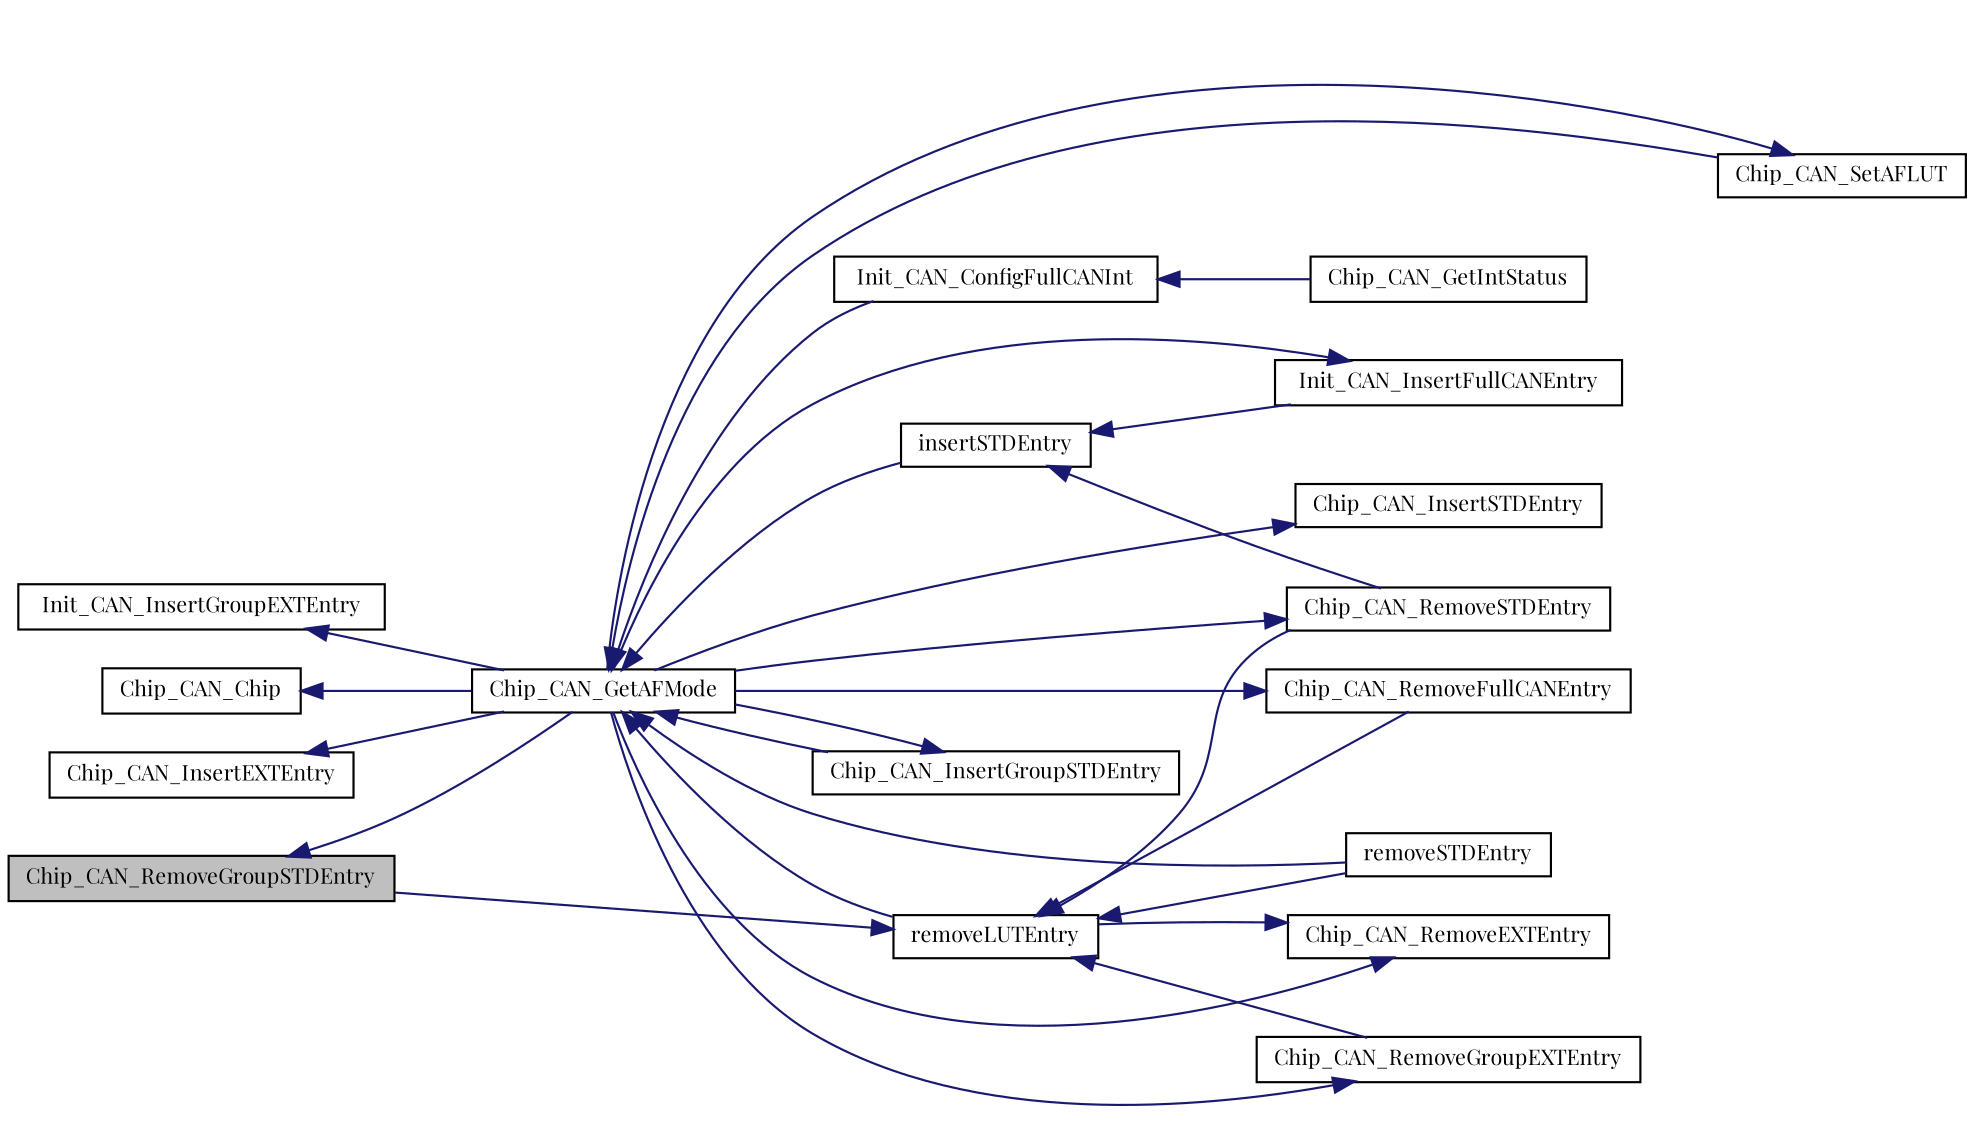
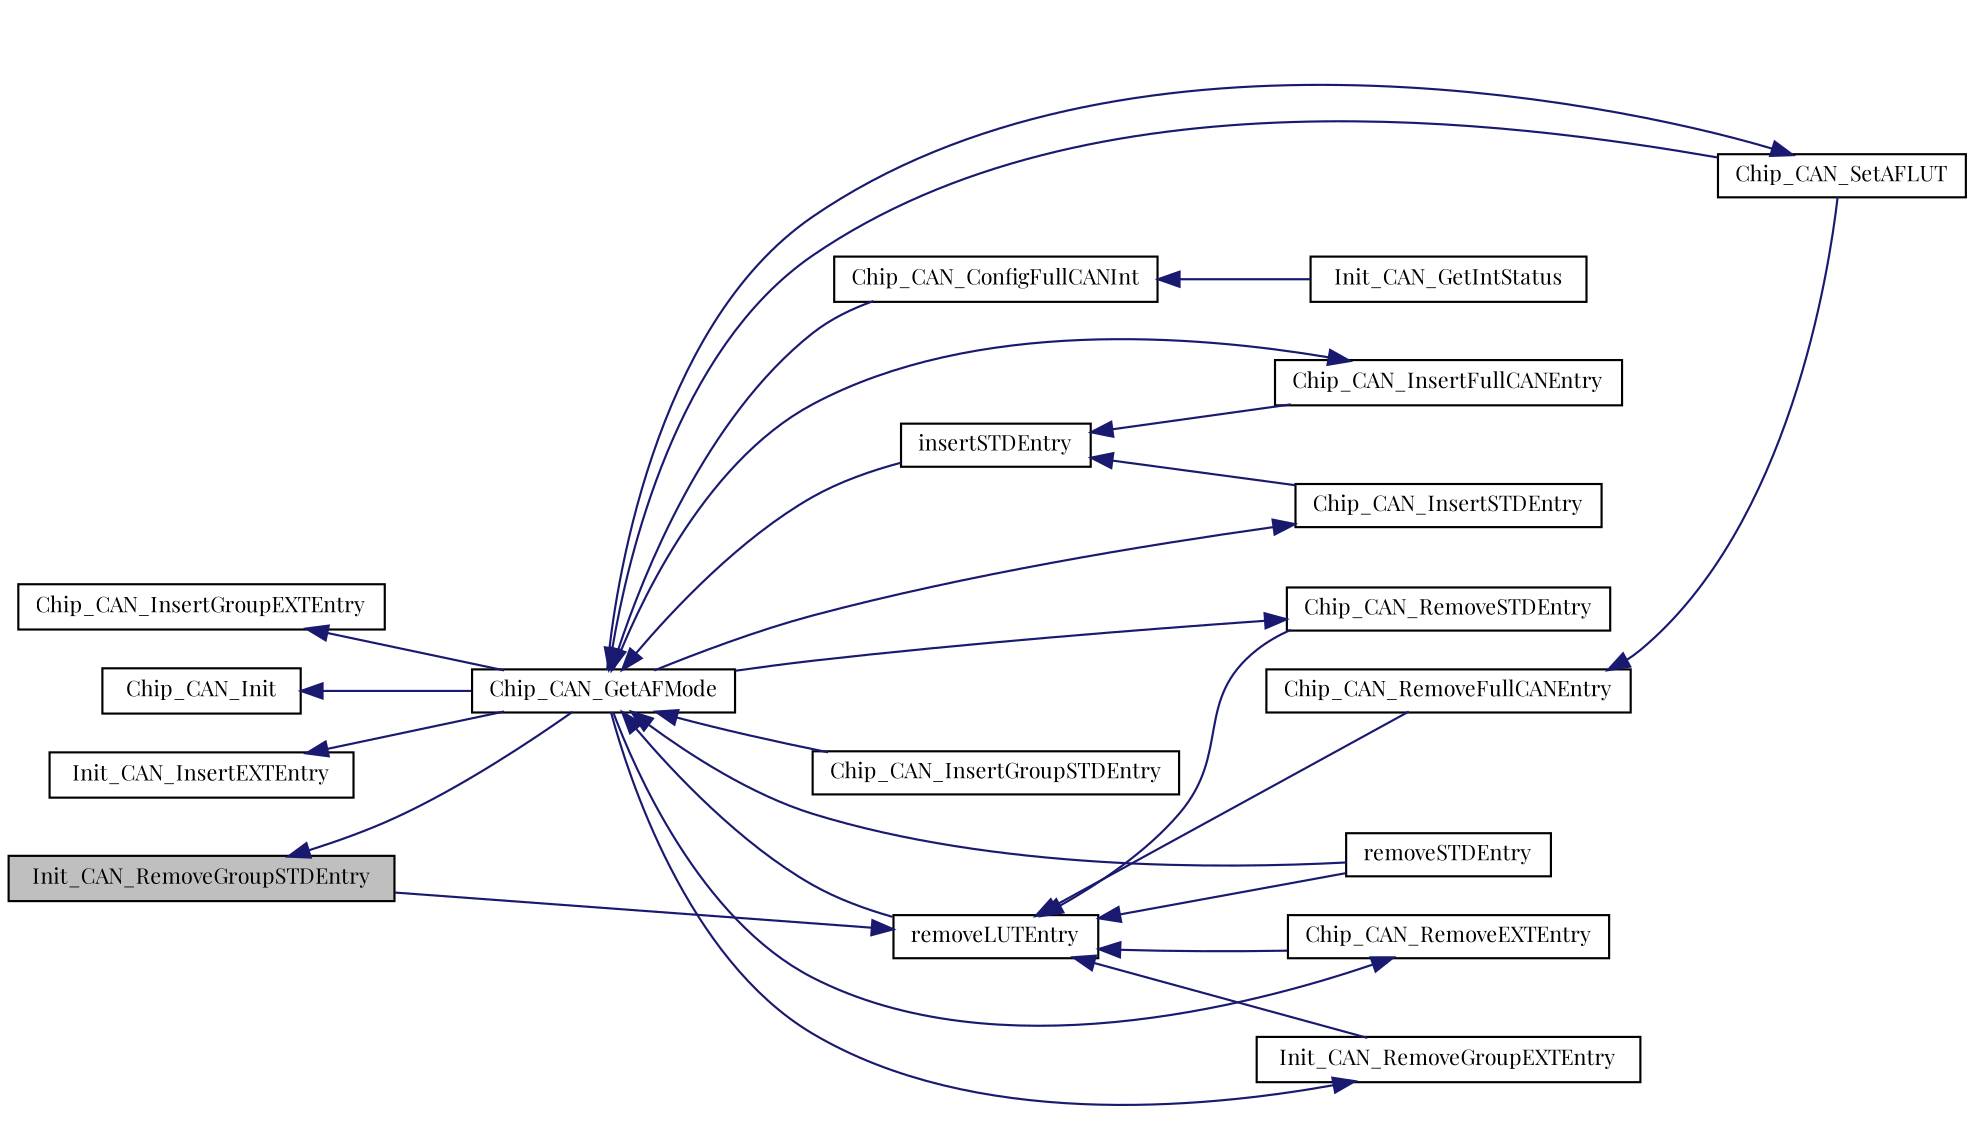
node "Init_CAN_ConfigFullCANInt": label "Init_CAN_ConfigFullCANInt" -> "Chip_CAN_ConfigFullCANInt"
node "Chip_CAN_GetIntStatus": label "Chip_CAN_GetIntStatus" -> "Init_CAN_GetIntStatus"
node "Init_CAN_InsertFullCANEntry": label "Init_CAN_InsertFullCANEntry" -> "Chip_CAN_InsertFullCANEntry"
edge "Chip_CAN_RemoveSTDEntry" -> "insertSTDEntry": now "Chip_CAN_InsertSTDEntry" -> "insertSTDEntry"
node "Init_CAN_InsertGroupEXTEntry": label "Init_CAN_InsertGroupEXTEntry" -> "Chip_CAN_InsertGroupEXTEntry"
node "Chip_CAN_Chip": label "Chip_CAN_Chip" -> "Chip_CAN_Init"
edge "Chip_CAN_GetAFMode" -> "Chip_CAN_RemoveFullCANEntry": now "Chip_CAN_SetAFLUT" -> "Chip_CAN_RemoveFullCANEntry"
edge "Chip_CAN_GetAFMode" -> "Chip_CAN_InsertGroupSTDEntry": removed
node "Chip_CAN_InsertEXTEntry": label "Chip_CAN_InsertEXTEntry" -> "Init_CAN_InsertEXTEntry"
node "Chip_CAN_RemoveGroupSTDEntry": label "Chip_CAN_RemoveGroupSTDEntry" -> "Init_CAN_RemoveGroupSTDEntry"
edge "removeLUTEntry" -> "Chip_CAN_RemoveEXTEntry": reversed
node "Chip_CAN_RemoveGroupEXTEntry": label "Chip_CAN_RemoveGroupEXTEntry" -> "Init_CAN_RemoveGroupEXTEntry"
